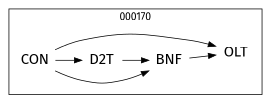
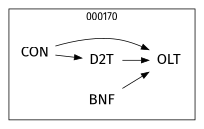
edge "D2T" -> "BNF": now "D2T" -> "OLT"
edge "CON" -> "BNF": removed
